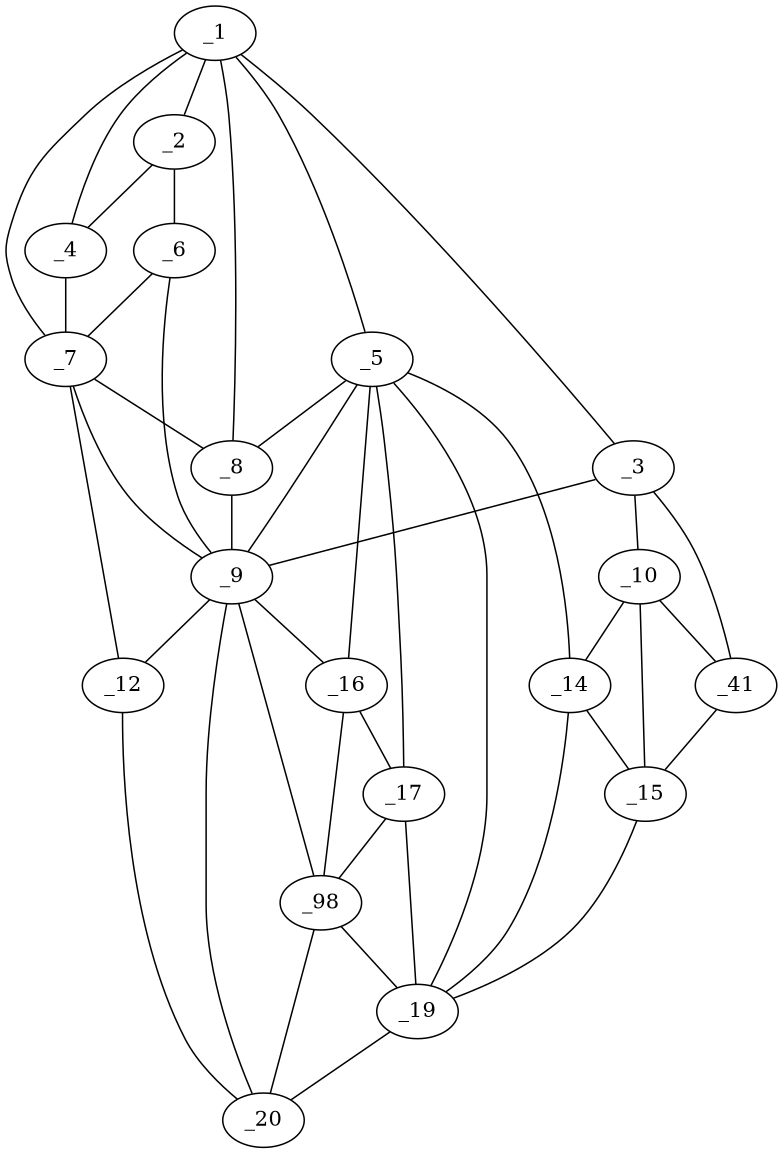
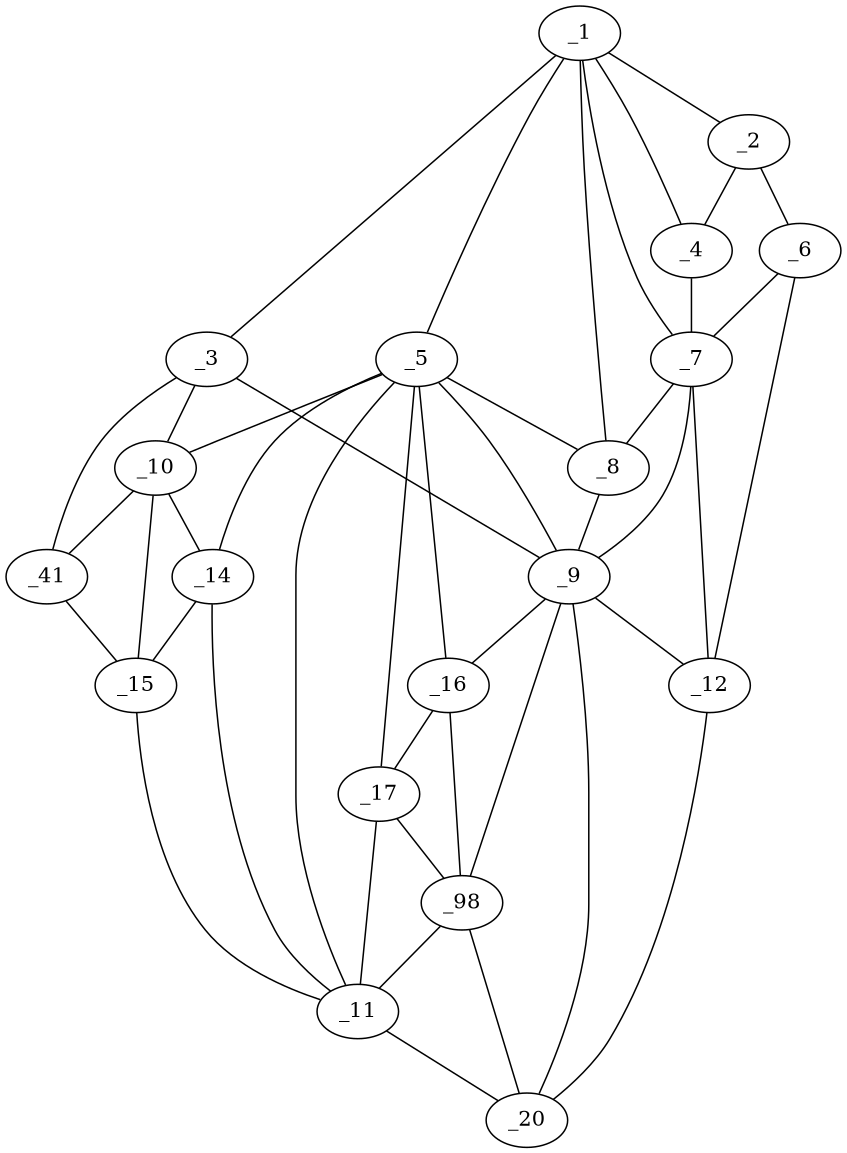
edge "_6" -- "_9": now "_6" -- "_12"
edge "_5" -- "_10": added
node "_19": label "_19" -> "_11"
